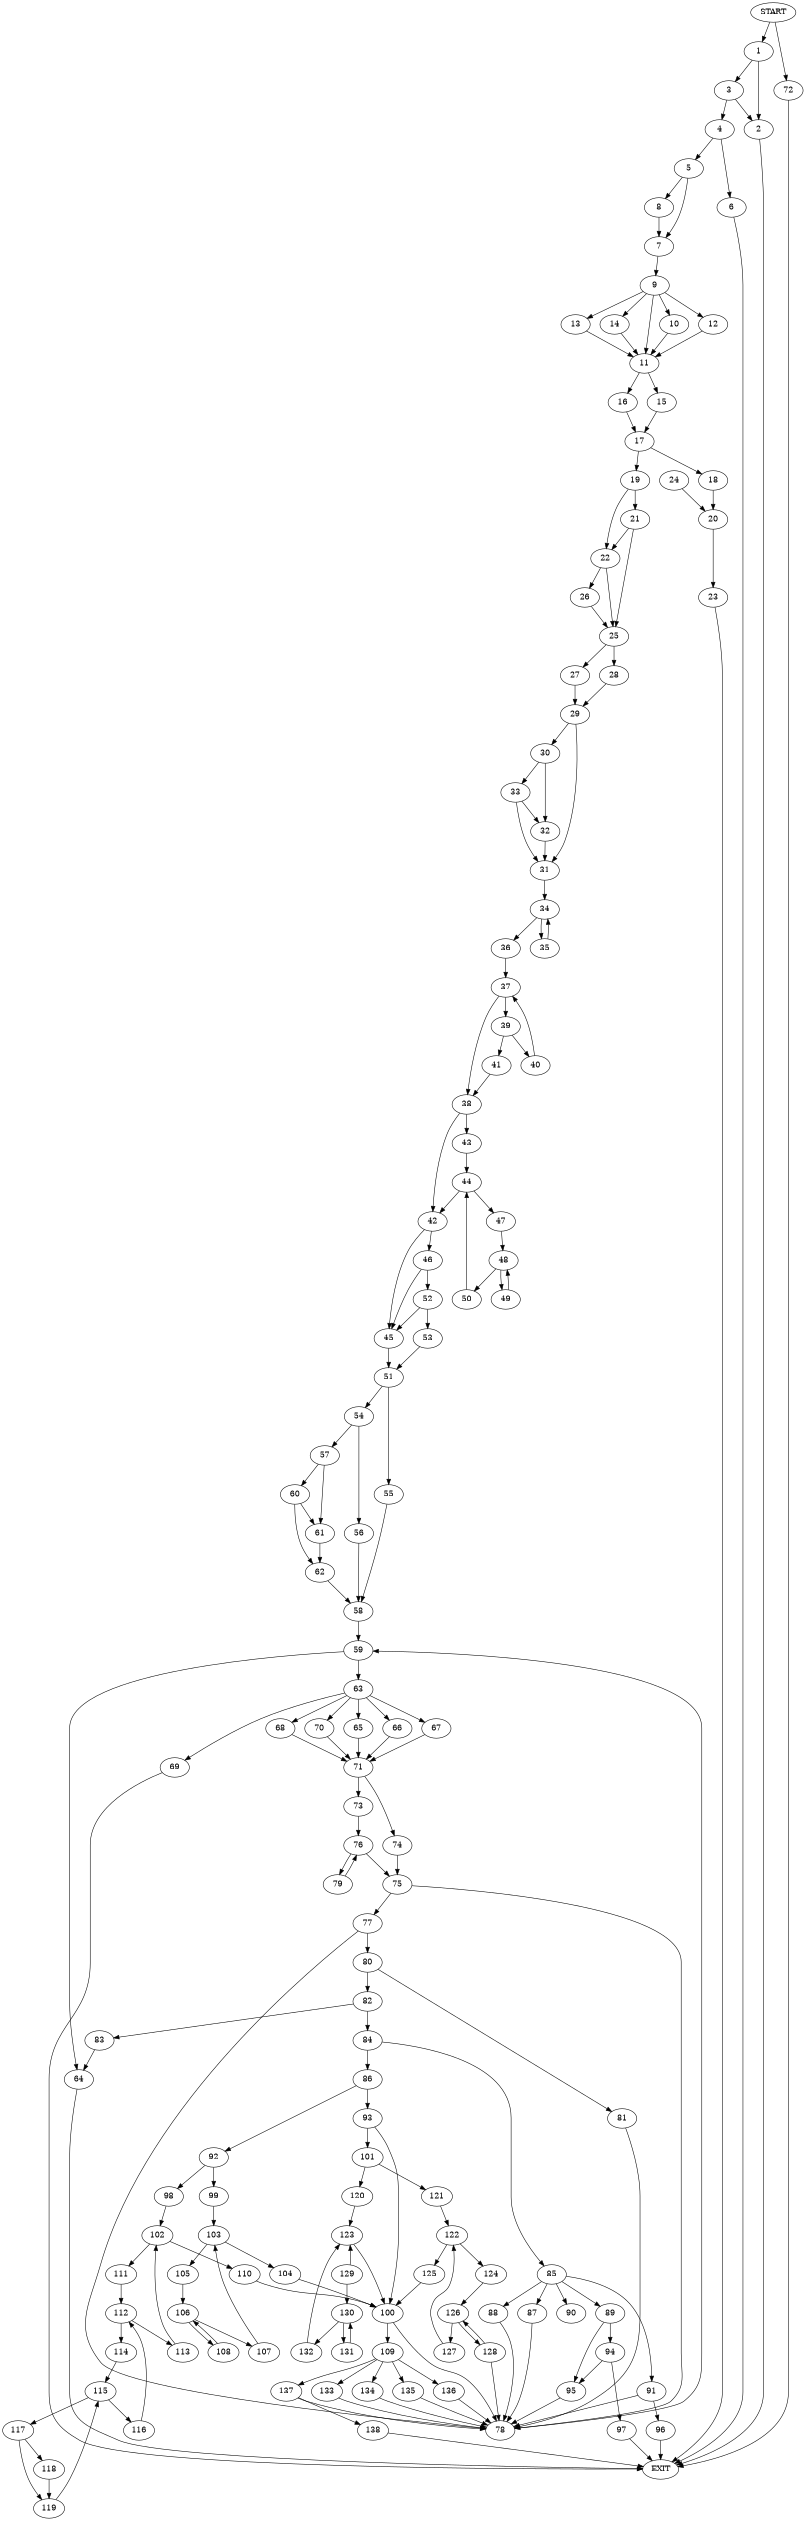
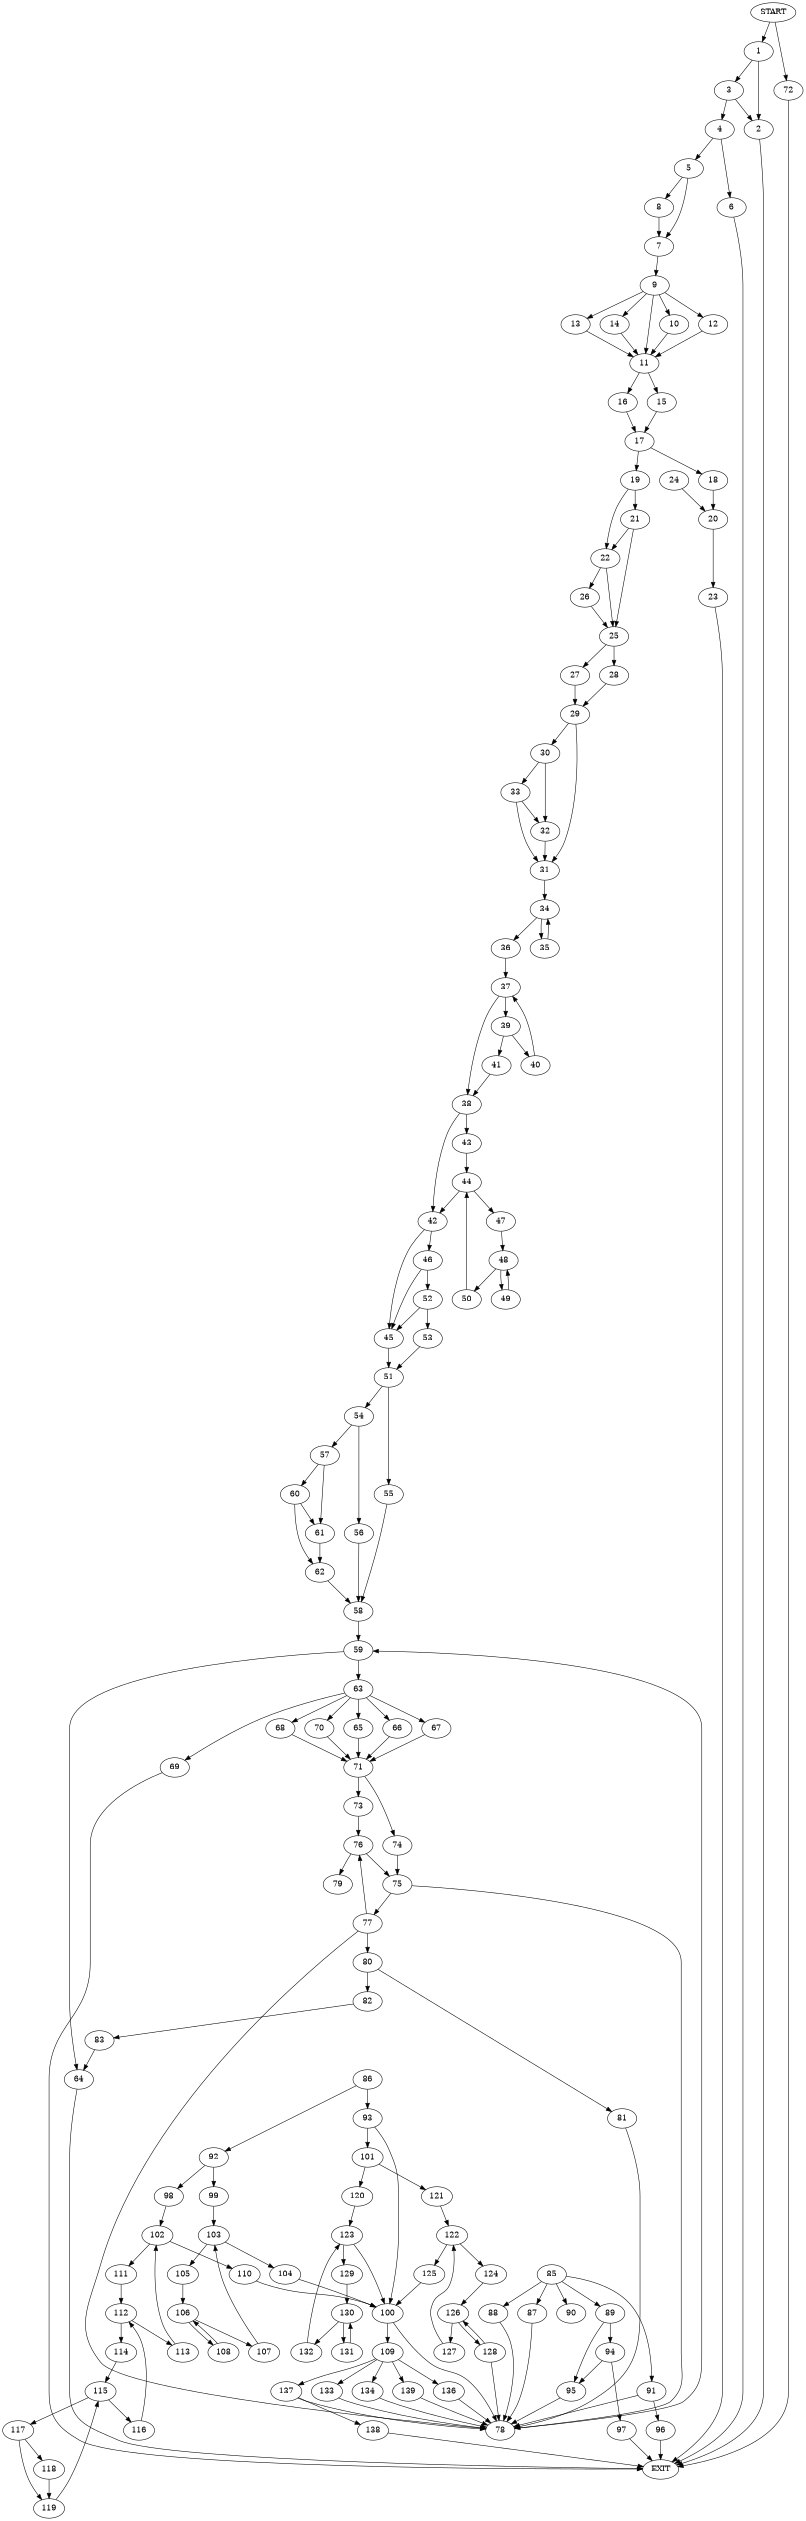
edge "79" -> "76": now "77" -> "76"
node "84": removed
edge "129" -> "123": reversed
node "135": label "135" -> "139"
